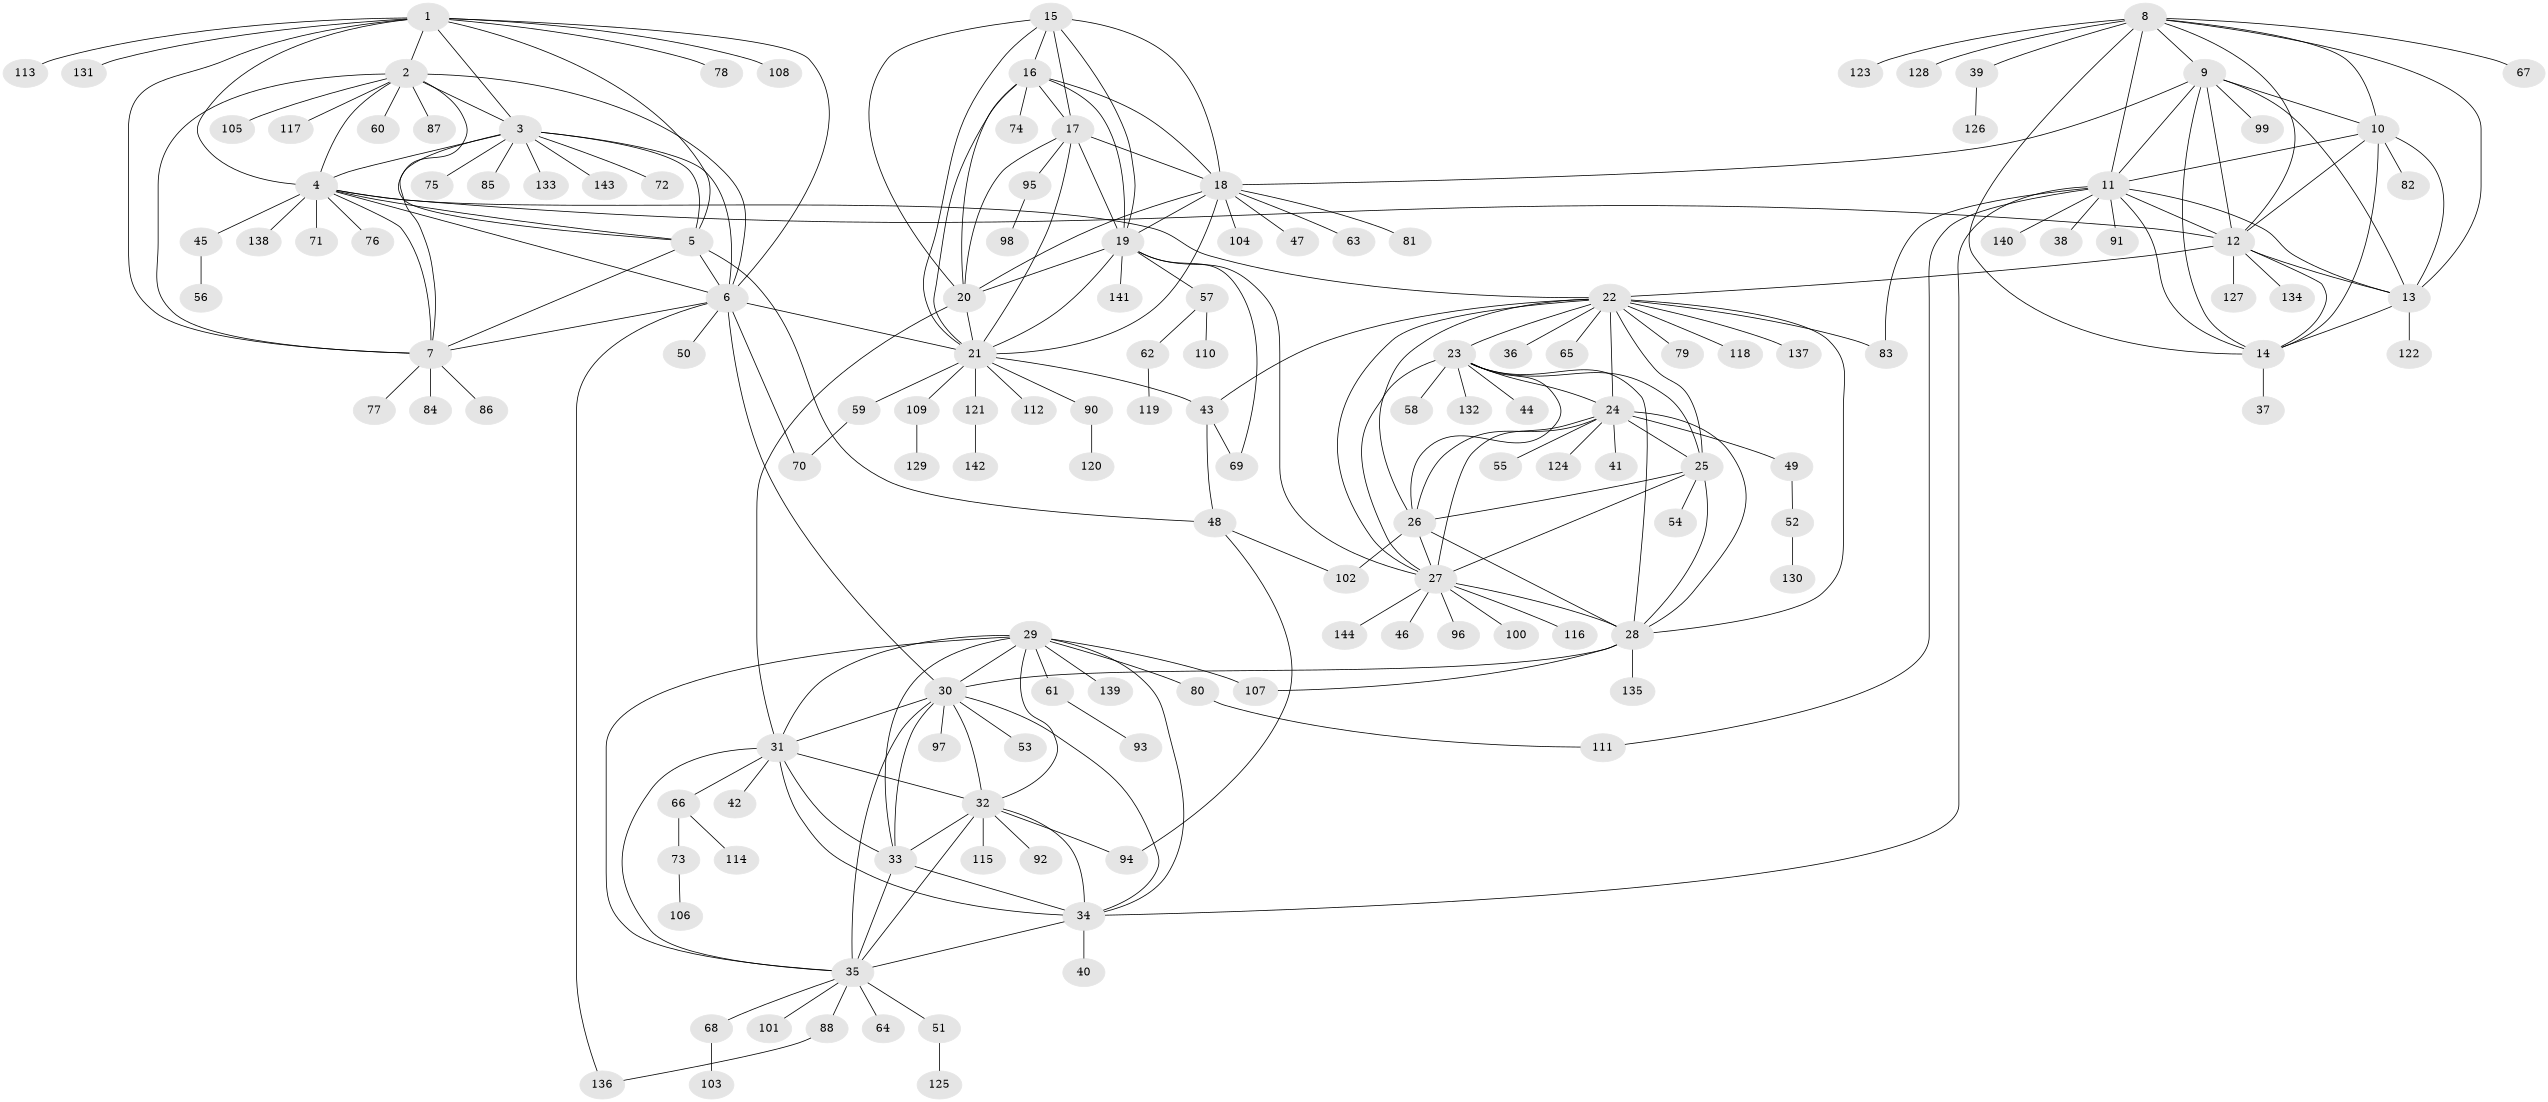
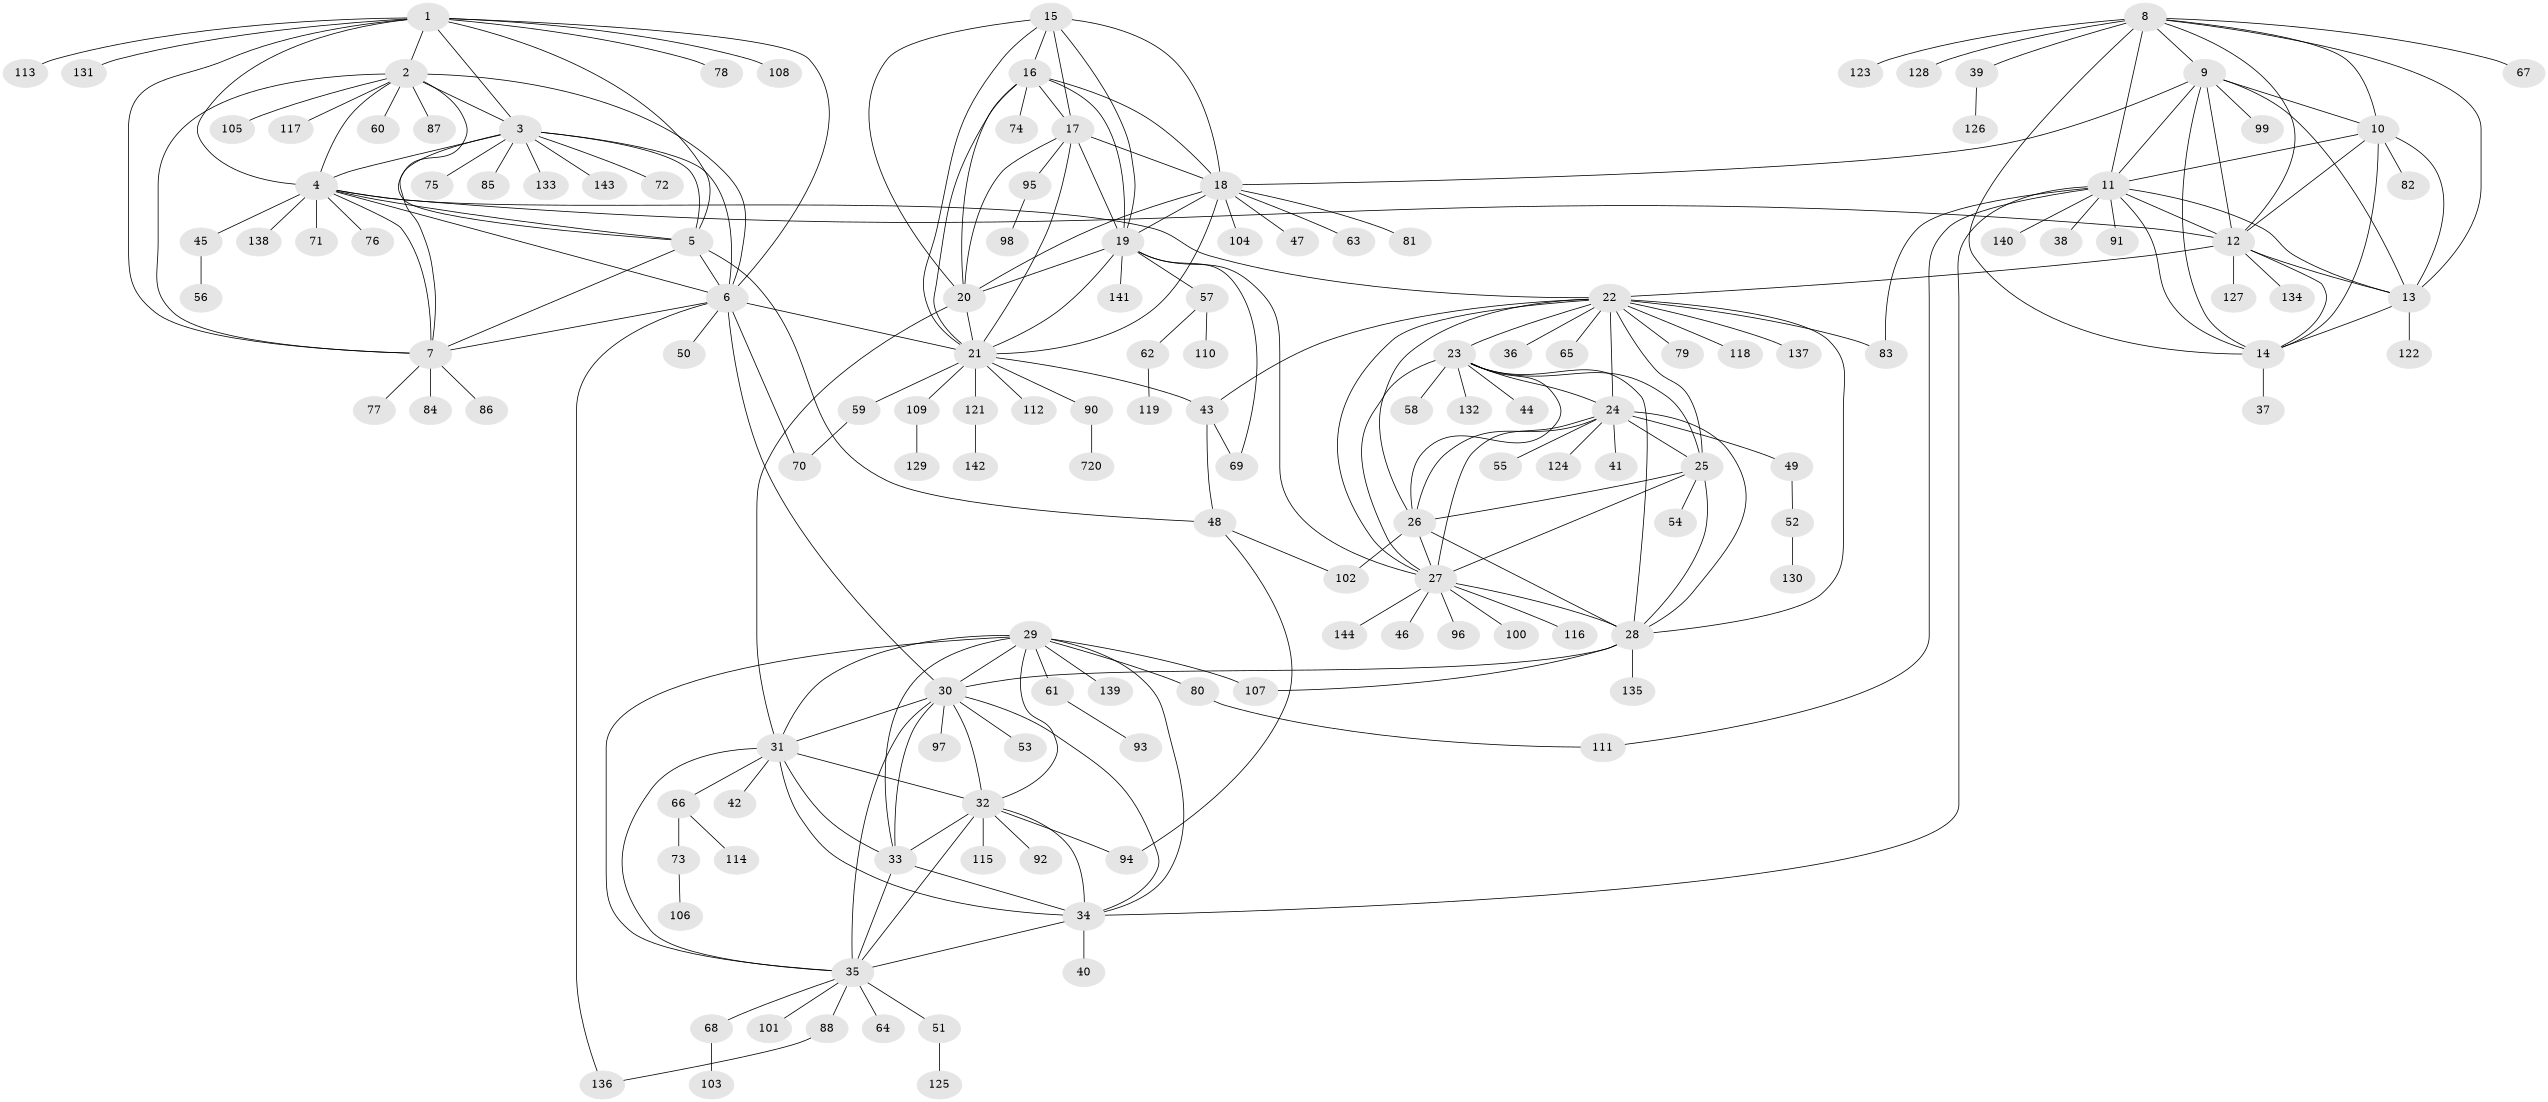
node "120": label "120" -> "720"
